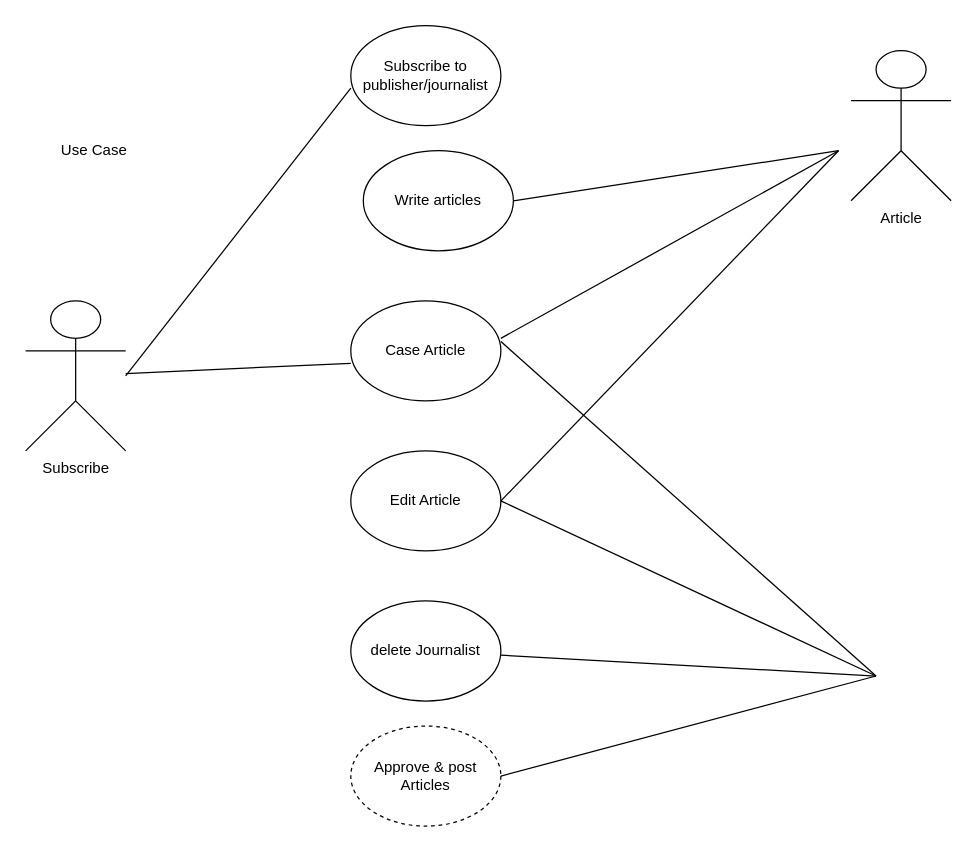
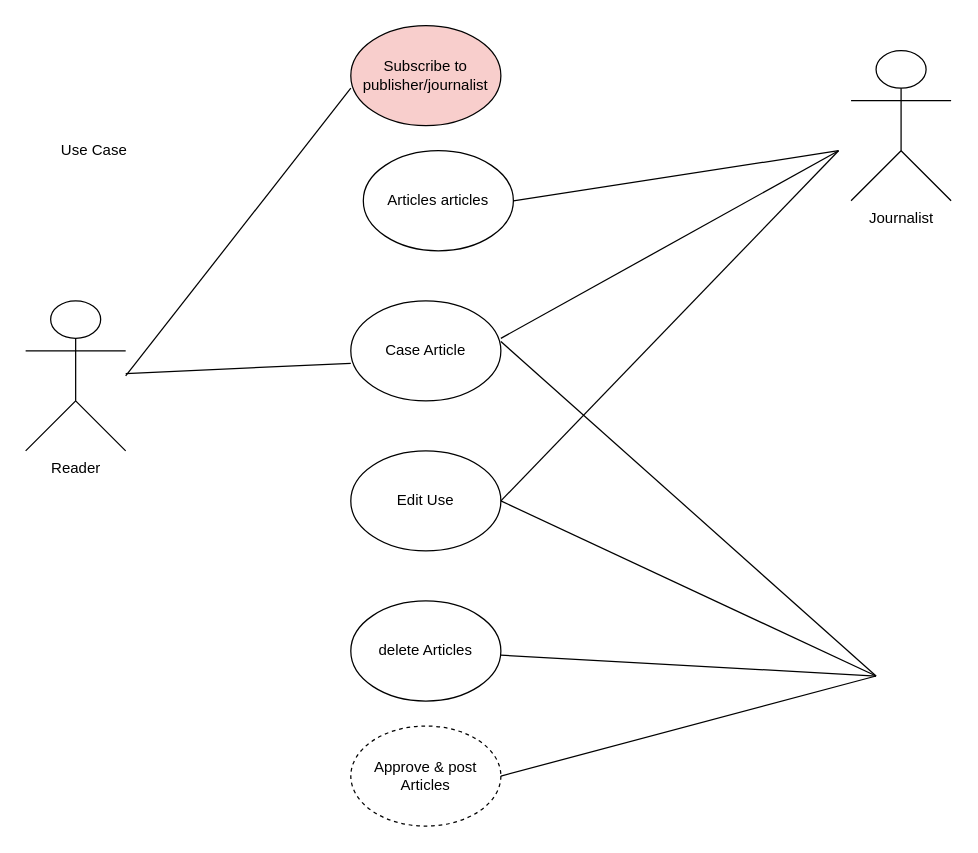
node "Subscribe to publisher/journalist": fillcolor #ffffff -> #f8cecc
node "Write articles": label "Write articles" -> "Articles articles"
node "Article": label "Article" -> "Journalist"
node "Subscribe": label "Subscribe" -> "Reader"
node "Edit Article": label "Edit Article" -> "Edit Use"
node "delete Journalist": label "delete Journalist" -> "delete Articles"
